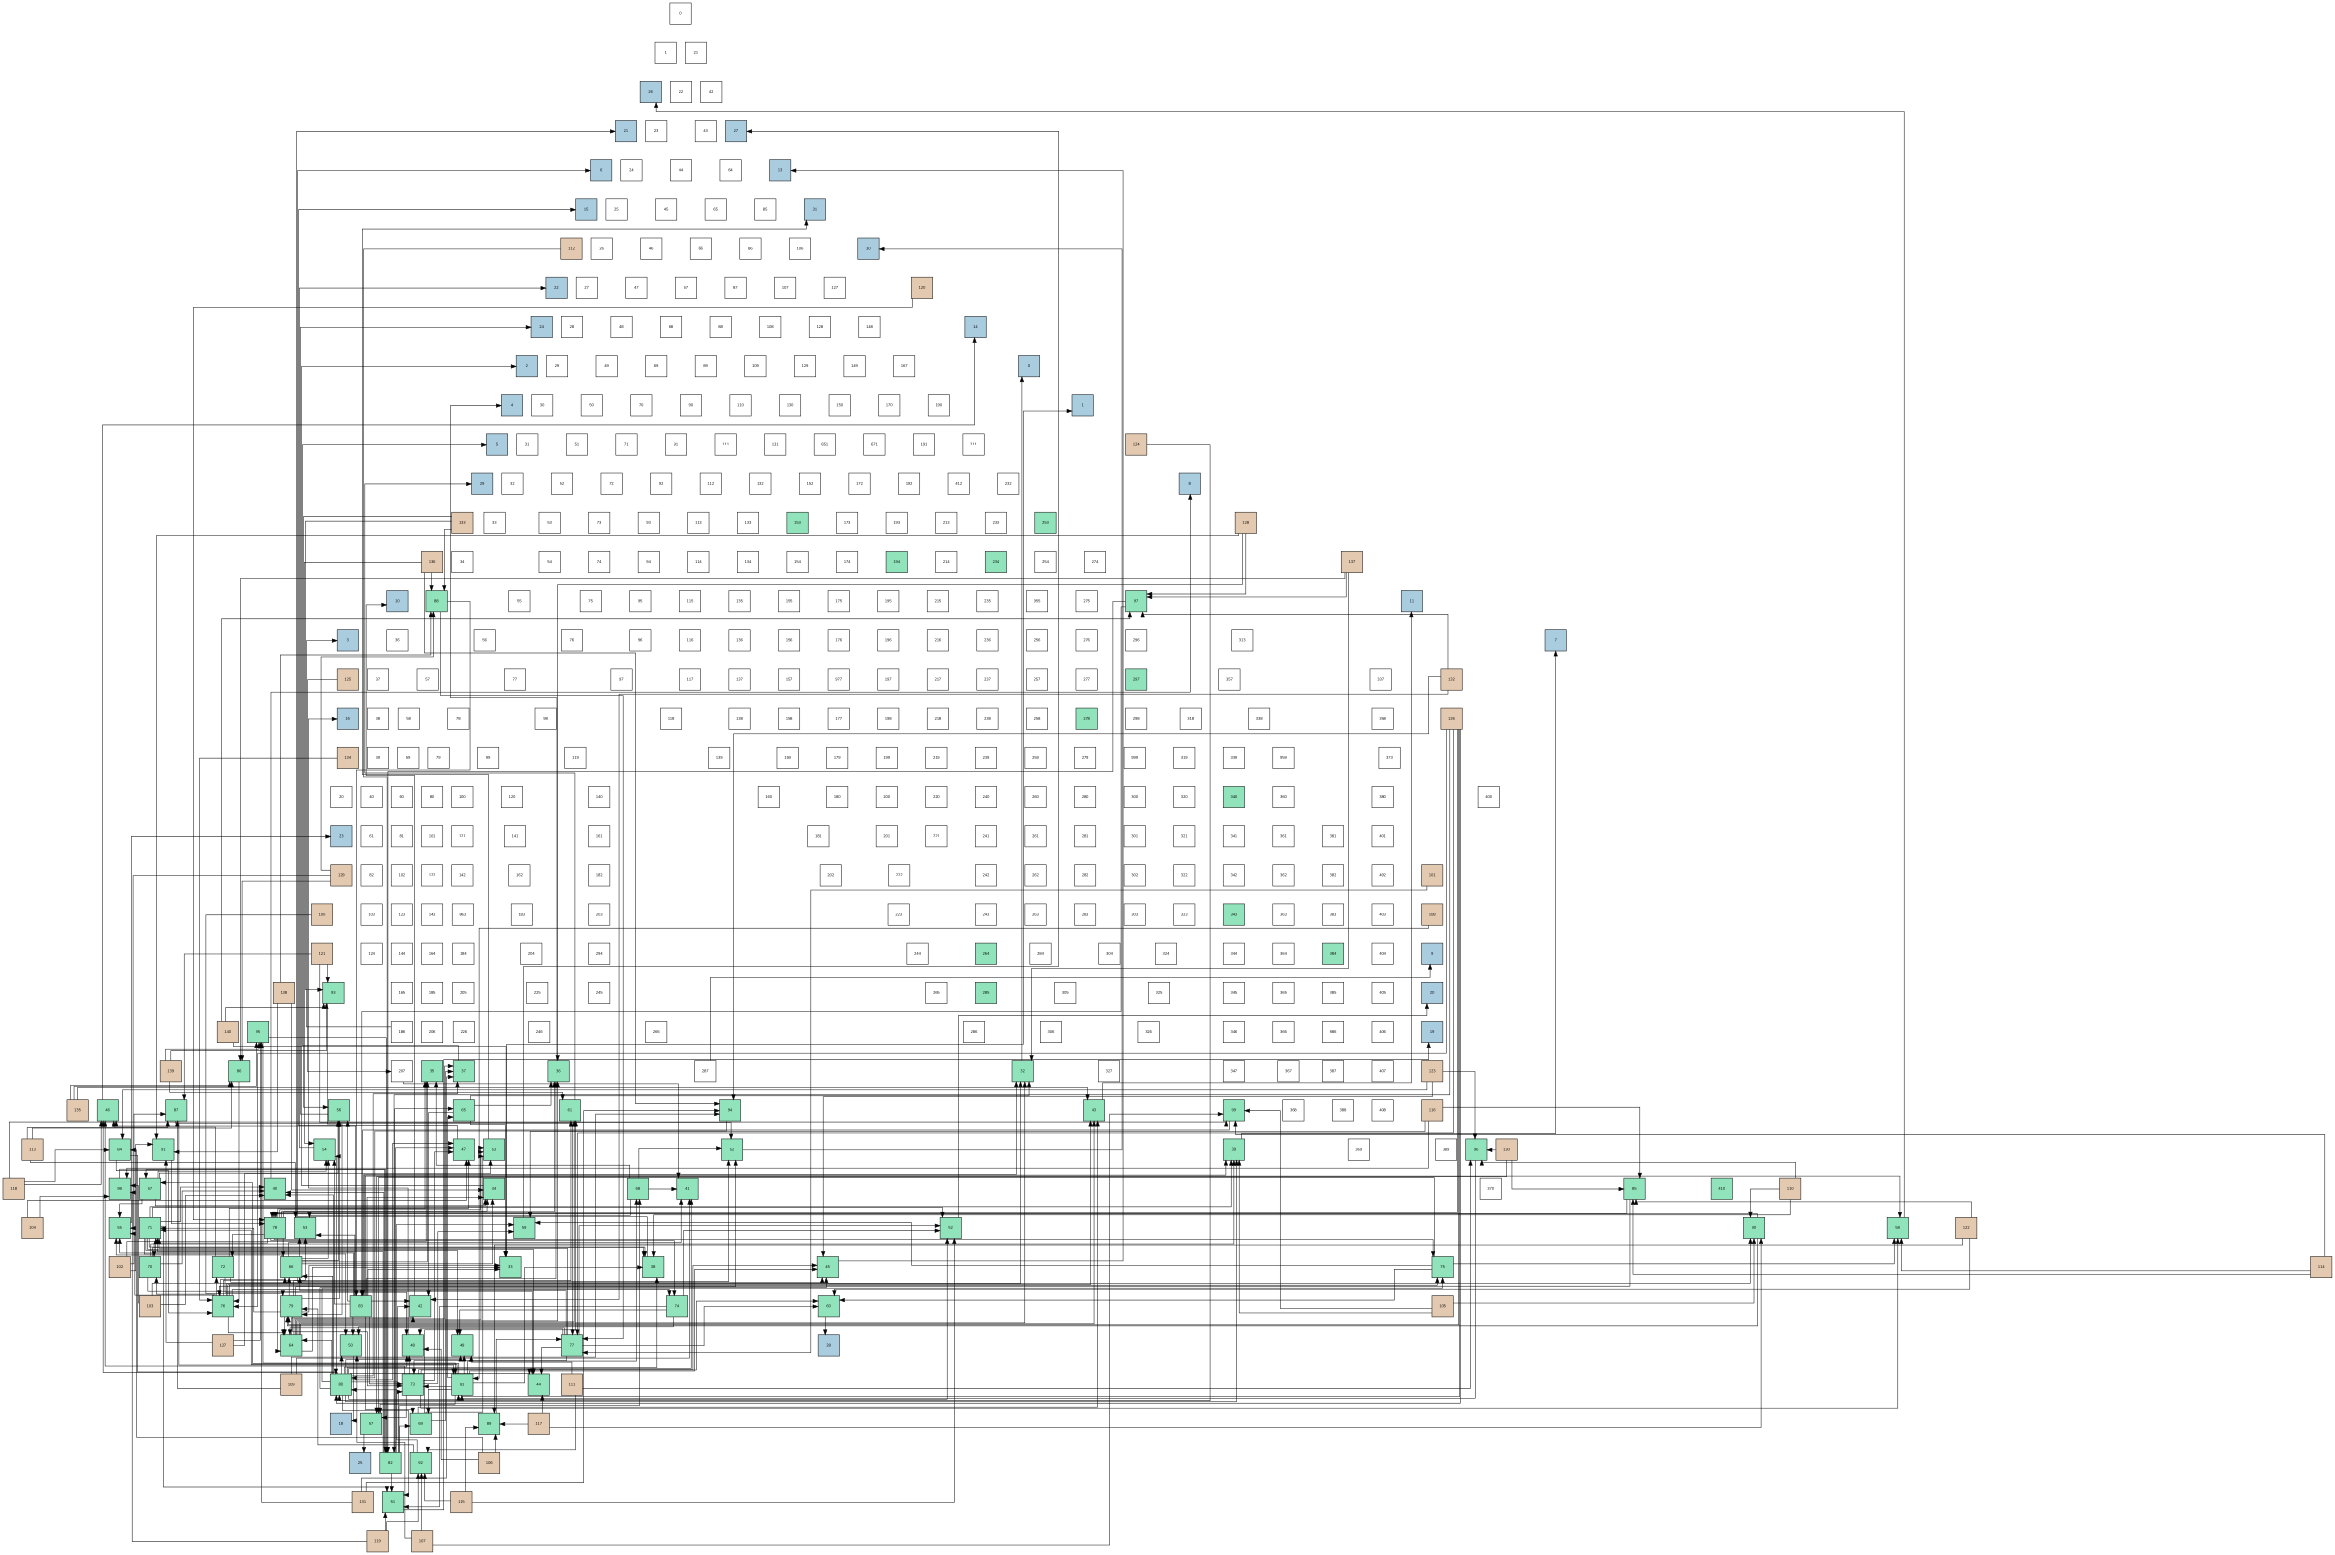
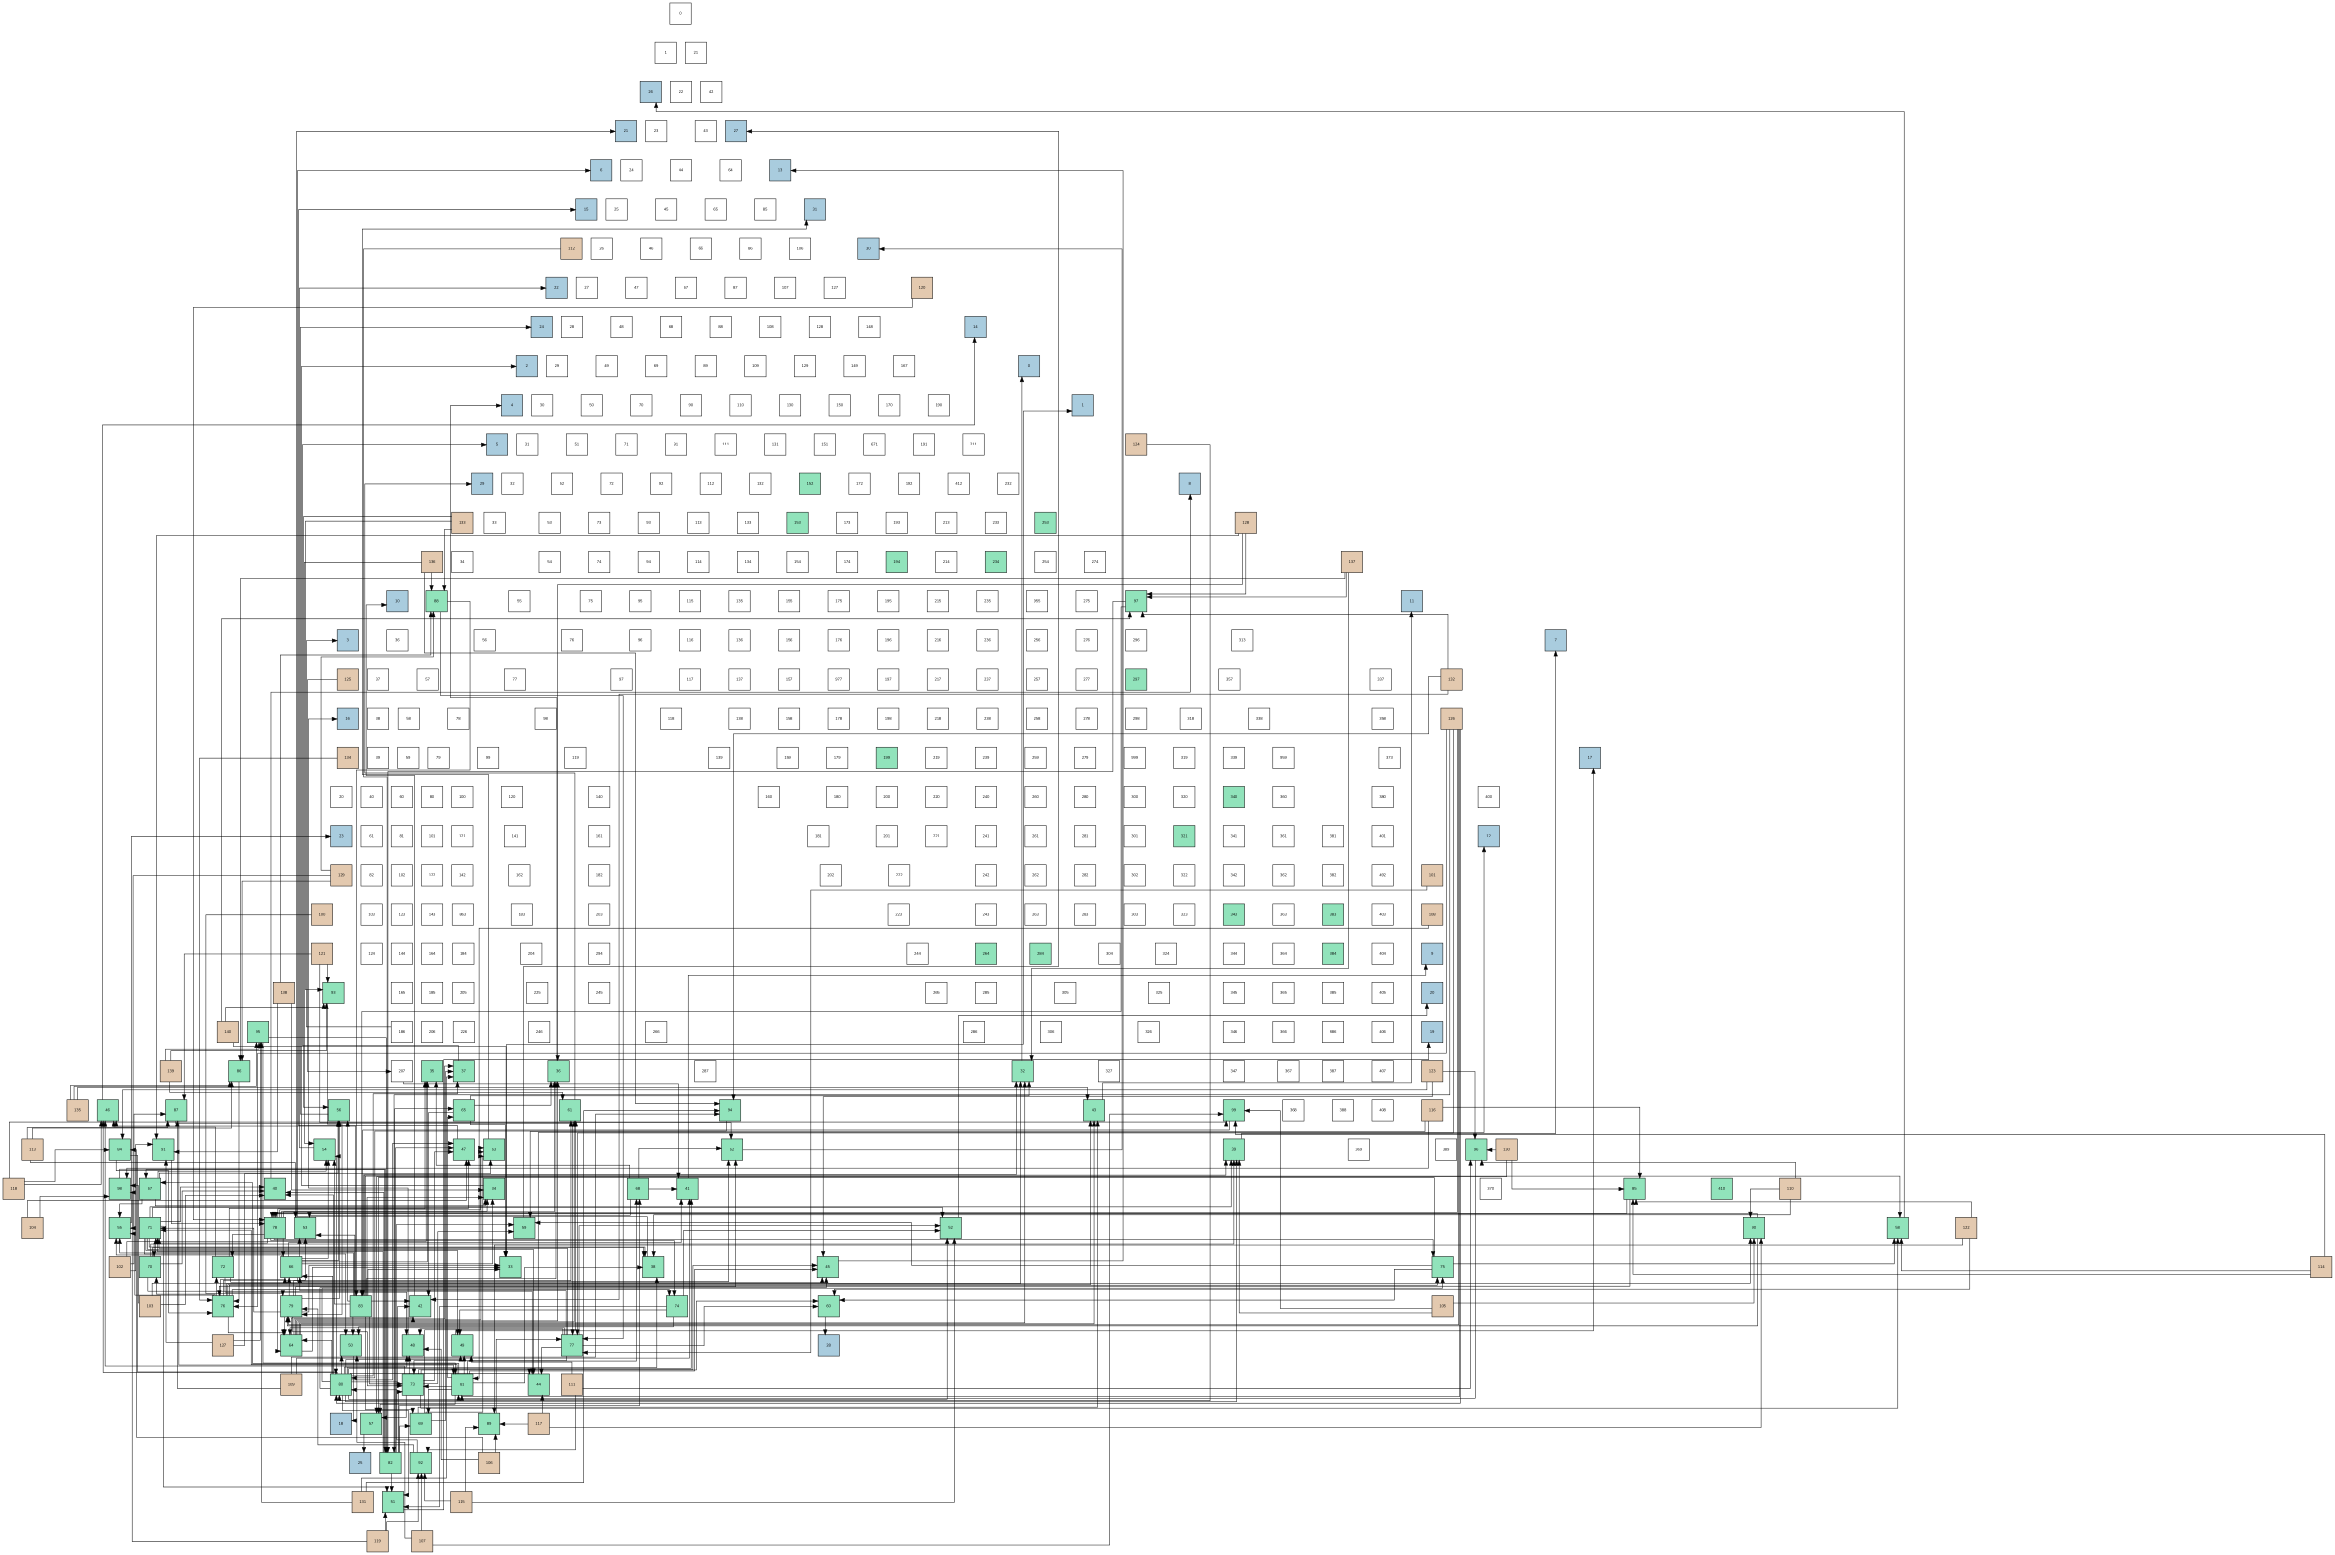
node "651": label "651" -> "151"
node "152": fillcolor #ffffff -> #91e3bb
node "177": label "177" -> "178"
node "278": fillcolor #91e3bb -> #ffffff
node "199": fillcolor #ffffff -> #91e3bb
node "17": added
node "321": fillcolor #ffffff -> #91e3bb
node "12": added
node "383": fillcolor #ffffff -> #91e3bb
node "284": fillcolor #ffffff -> #91e3bb
edge "287" -> "9": now "41" -> "9"
node "285": fillcolor #91e3bb -> #ffffff
